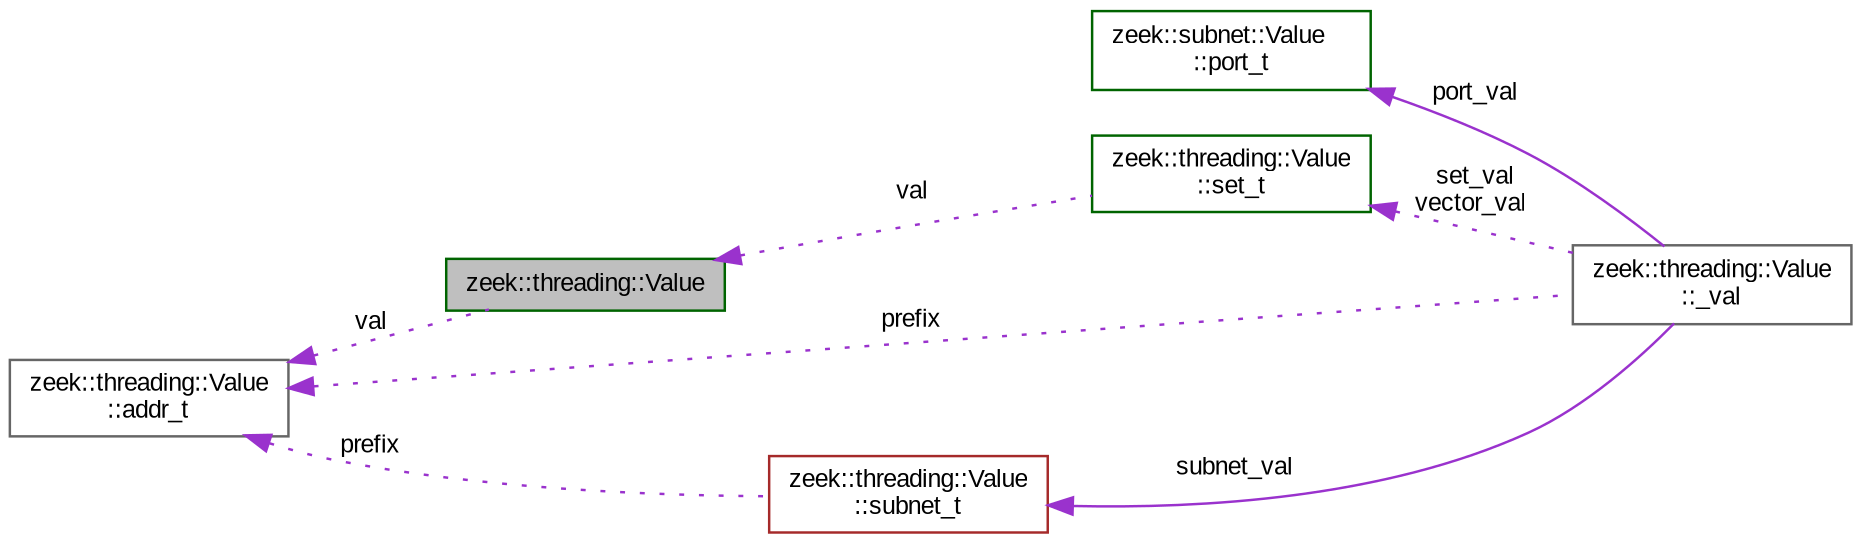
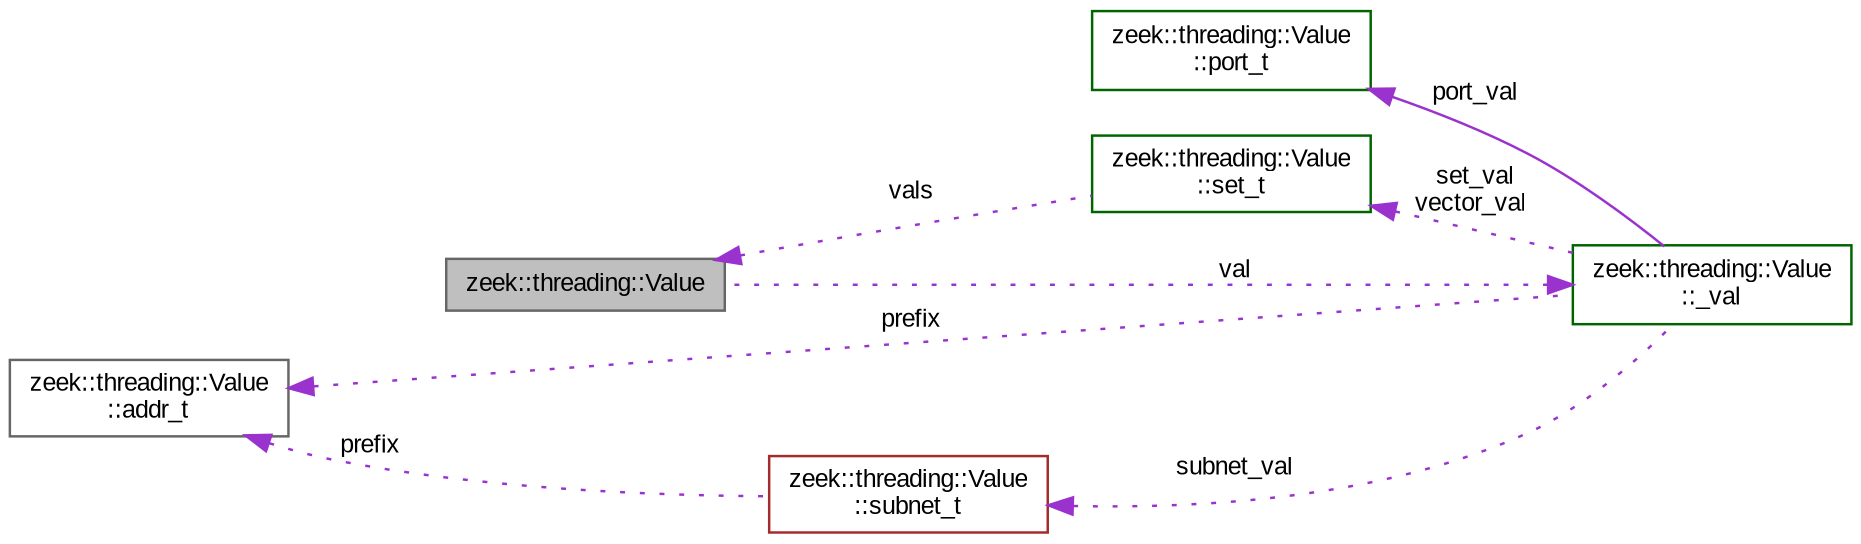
node "zeek::subnet::Value ::port_t": label "zeek::subnet::Value ::port_t" -> "zeek::threading::Value ::port_t"
edge "zeek::threading::Value ::set_t" -> "zeek::threading::Value": label " val" -> " vals"
node "zeek::threading::Value": color darkgreen -> gray40
node "zeek::threading::Value ::_val": color gray40 -> darkgreen
edge "zeek::threading::Value" -> "zeek::threading::Value ::addr_t": now "zeek::threading::Value" -> "zeek::threading::Value ::_val"
edge "zeek::threading::Value ::_val" -> "zeek::threading::Value ::subnet_t": style solid -> dotted
